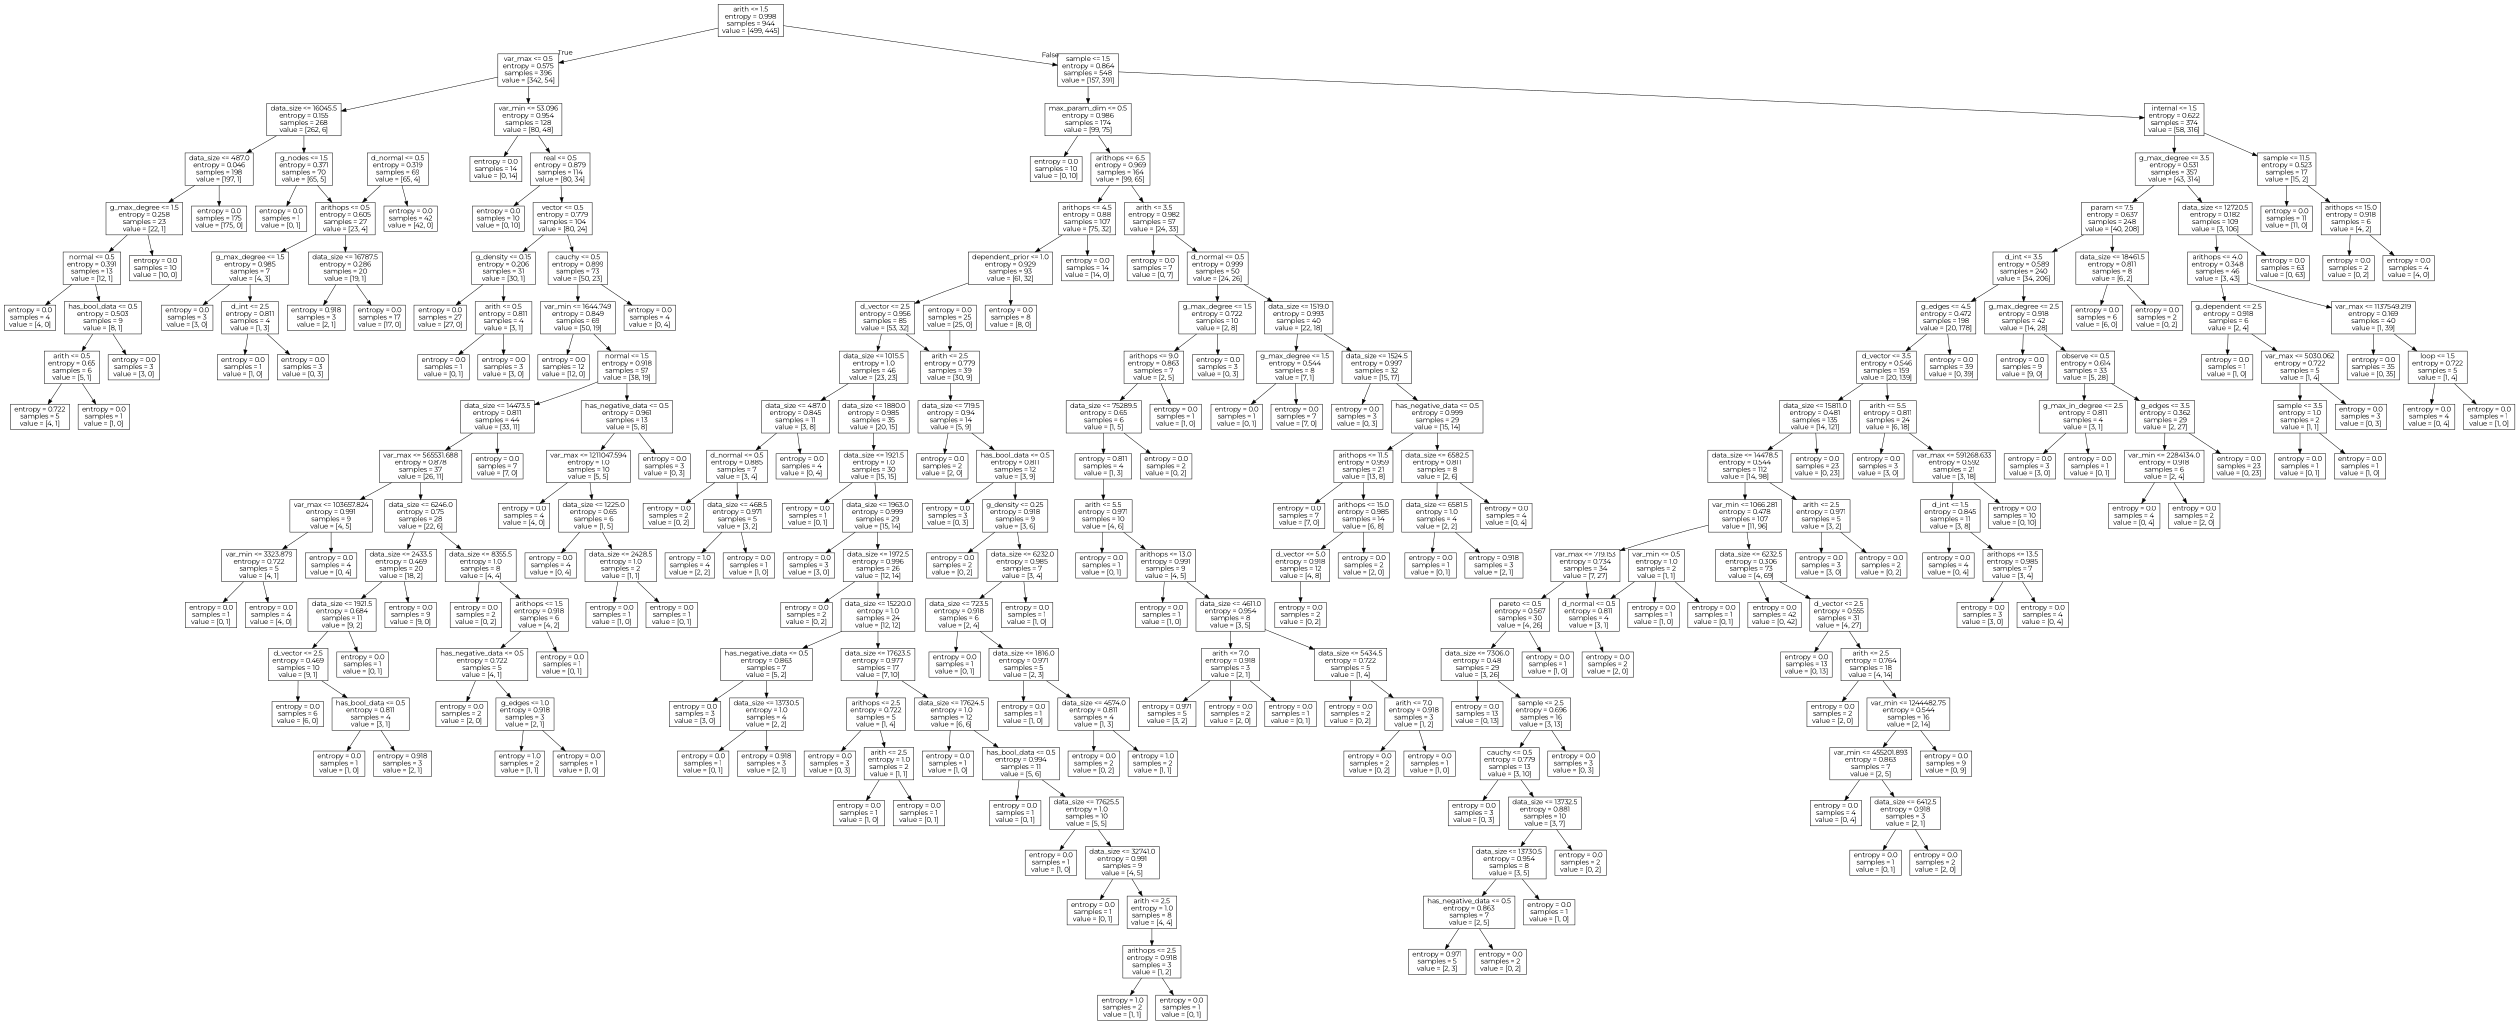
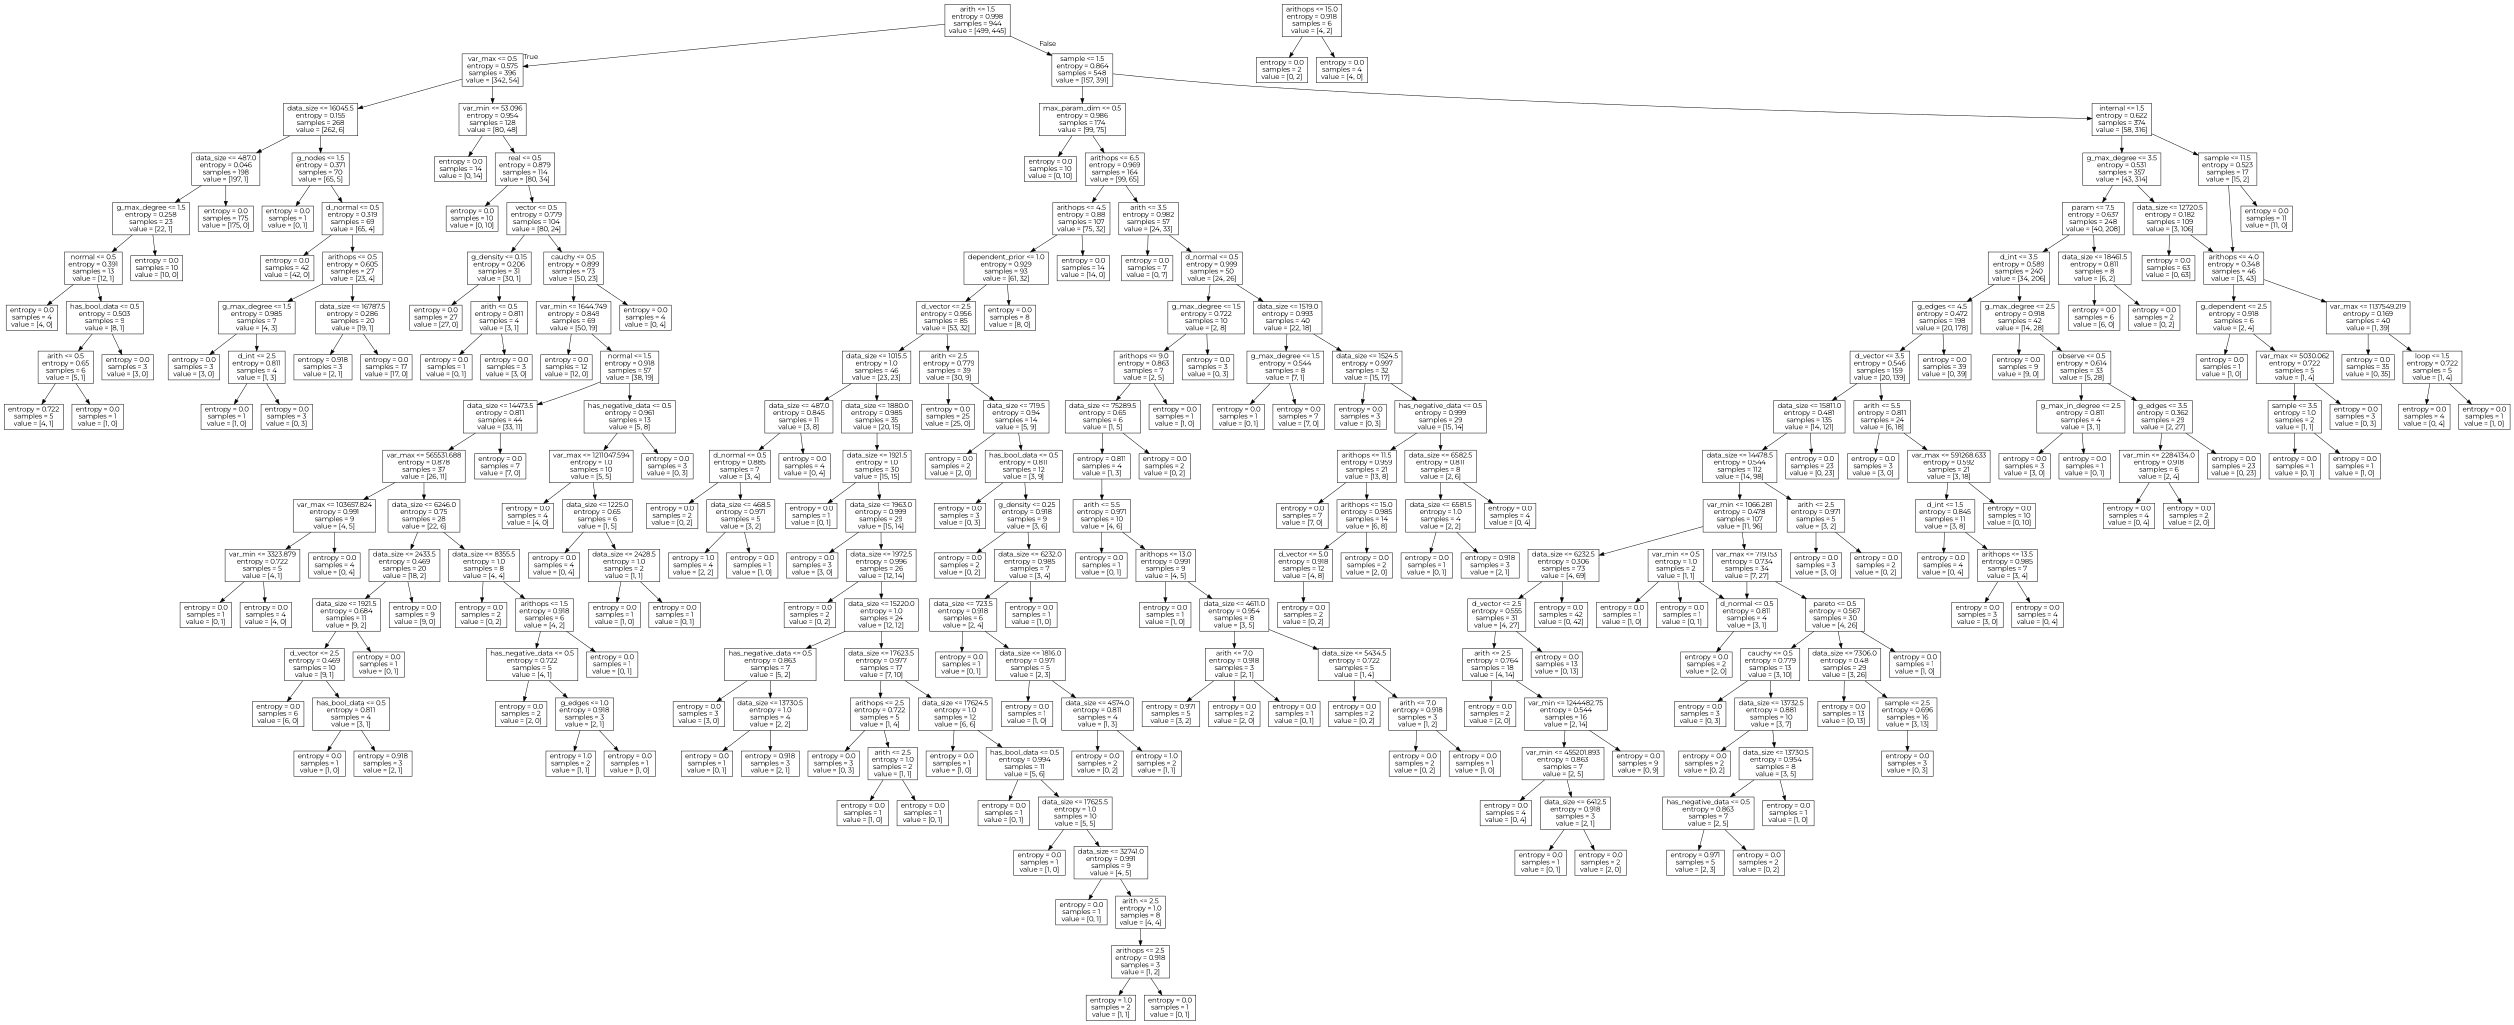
edge "g_nodes <= 1.5 entropy = 0.371 samples = 70 value = [65, 5]" -> "arithops <= 0.5 entropy = 0.605 samples = 27 value = [23, 4]": now "g_nodes <= 1.5 entropy = 0.371 samples = 70 value = [65, 5]" -> "d_normal <= 0.5 entropy = 0.319 samples = 69 value = [65, 4]"
edge "sample <= 11.5 entropy = 0.523 samples = 17 value = [15, 2]" -> "arithops <= 15.0 entropy = 0.918 samples = 6 value = [4, 2]": now "sample <= 11.5 entropy = 0.523 samples = 17 value = [15, 2]" -> "arithops <= 4.0 entropy = 0.348 samples = 46 value = [3, 43]"
edge "entropy = 0.0 samples = 25 value = [25, 0]" -> "arith <= 2.5 entropy = 0.779 samples = 39 value = [30, 9]": reversed
edge "sample <= 2.5 entropy = 0.696 samples = 16 value = [3, 13]" -> "cauchy <= 0.5 entropy = 0.779 samples = 13 value = [3, 10]": now "pareto <= 0.5 entropy = 0.567 samples = 30 value = [4, 26]" -> "cauchy <= 0.5 entropy = 0.779 samples = 13 value = [3, 10]"
